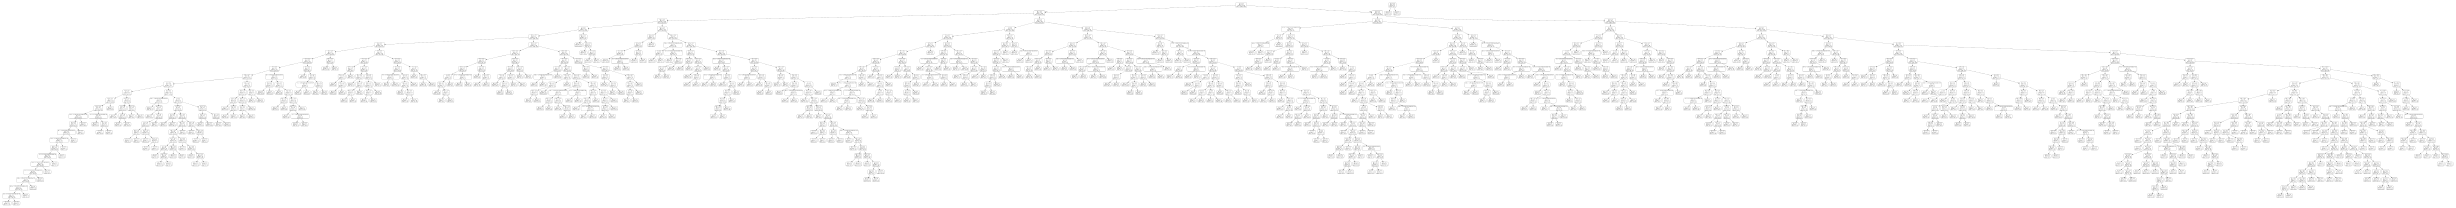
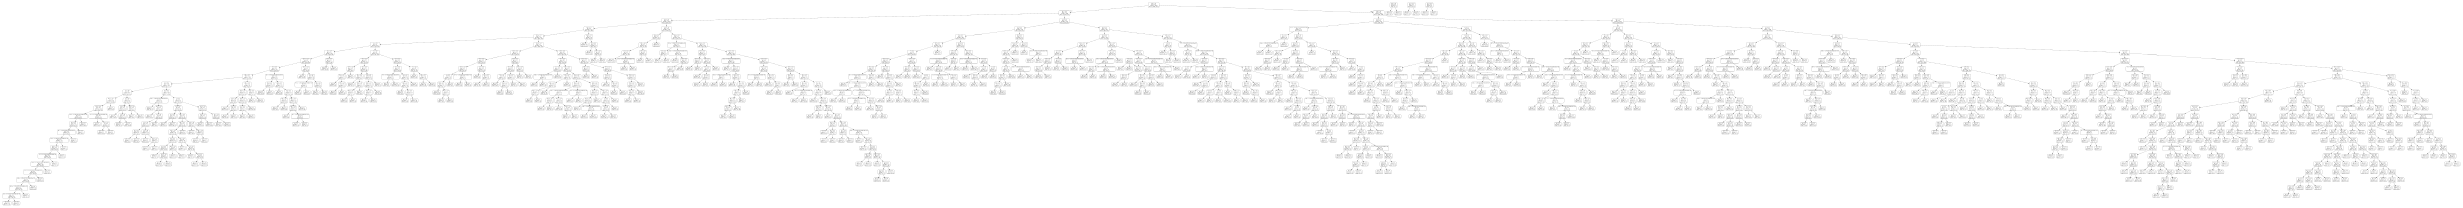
node "119 <= 13.1 gini = 0.4 samples = 10 value = [11, 5]": removed
